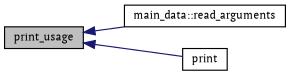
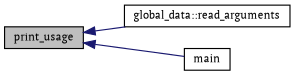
node "main_data::read_arguments": label "main_data::read_arguments" -> "global_data::read_arguments"
node "print": label "print" -> "main"
